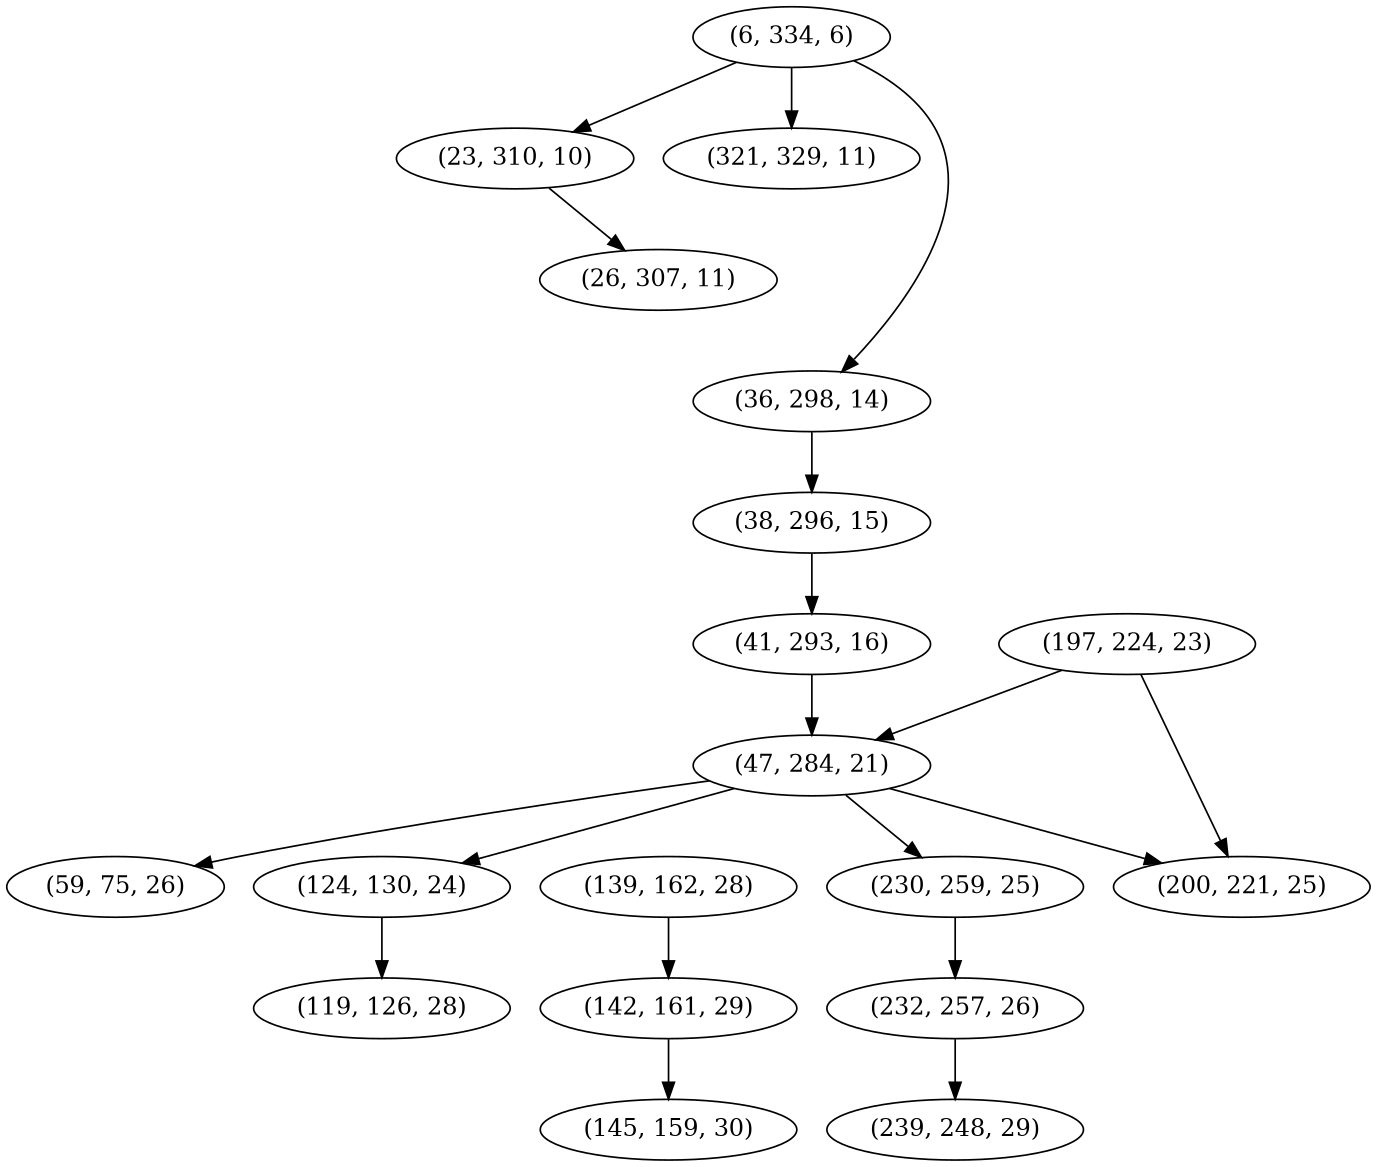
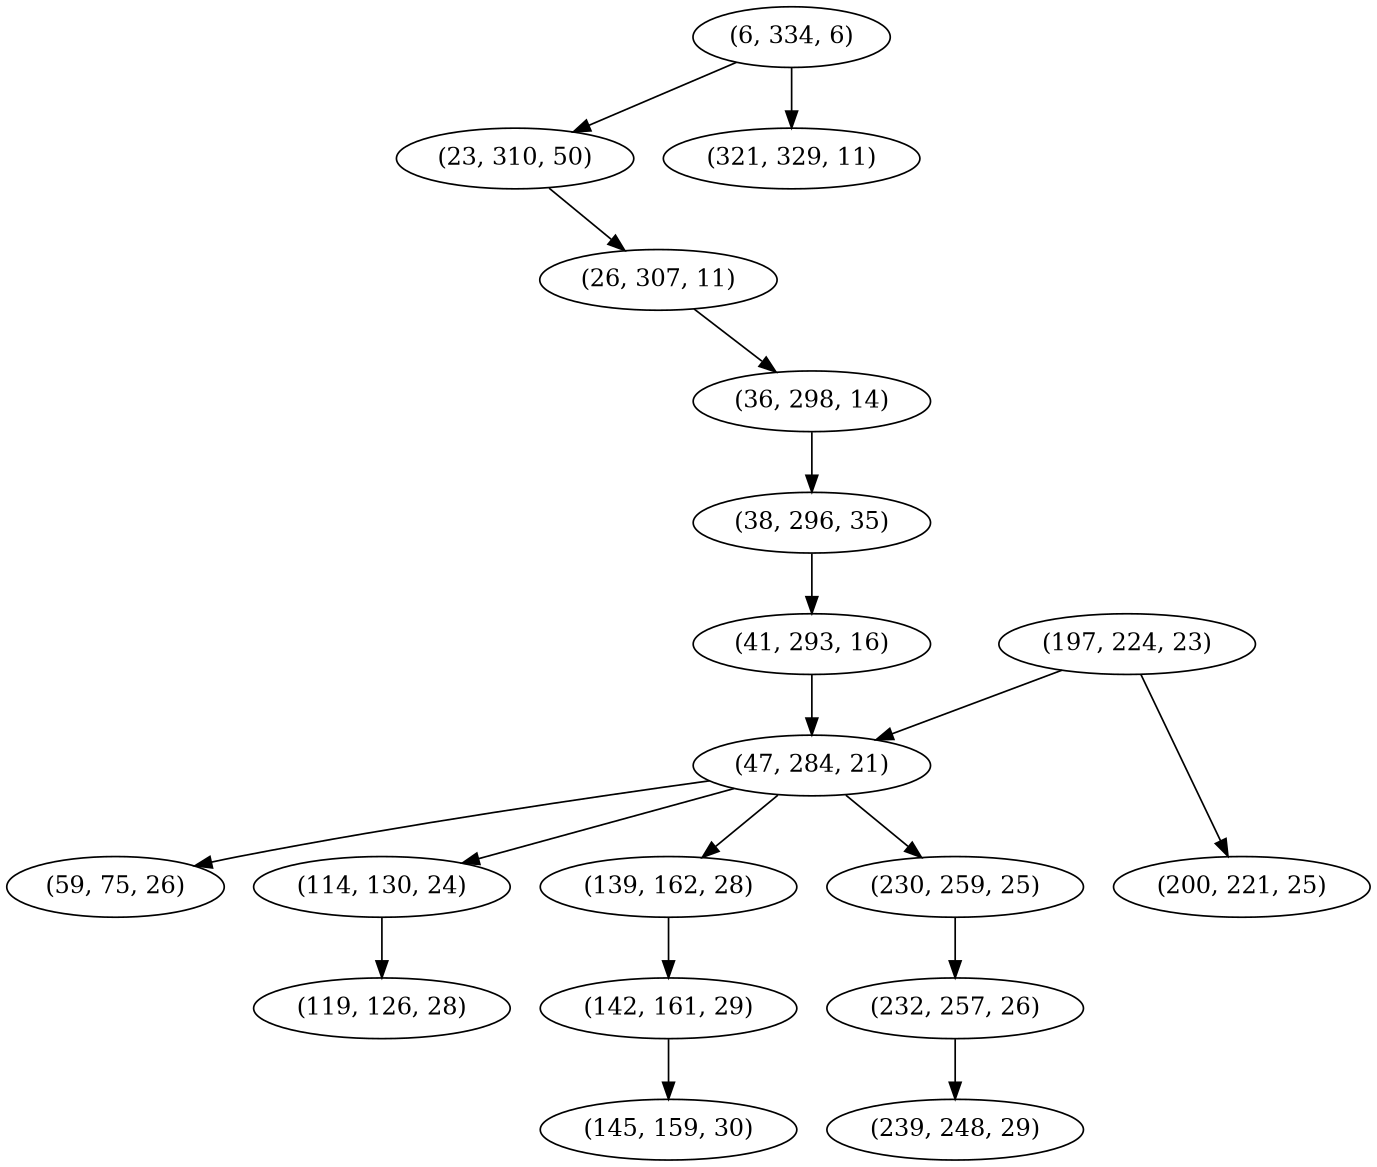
node "(23, 310, 10)": label "(23, 310, 10)" -> "(23, 310, 50)"
edge "(6, 334, 6)" -> "(36, 298, 14)": now "(26, 307, 11)" -> "(36, 298, 14)"
node "(38, 296, 15)": label "(38, 296, 15)" -> "(38, 296, 35)"
edge "(47, 284, 21)" -> "(200, 221, 25)": now "(47, 284, 21)" -> "(139, 162, 28)"
node "(124, 130, 24)": label "(124, 130, 24)" -> "(114, 130, 24)"
